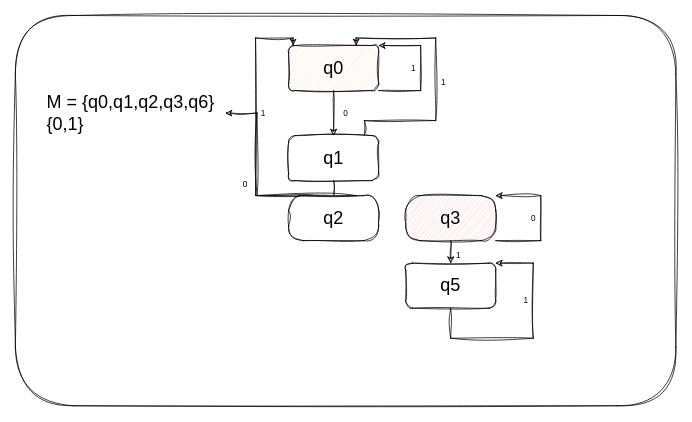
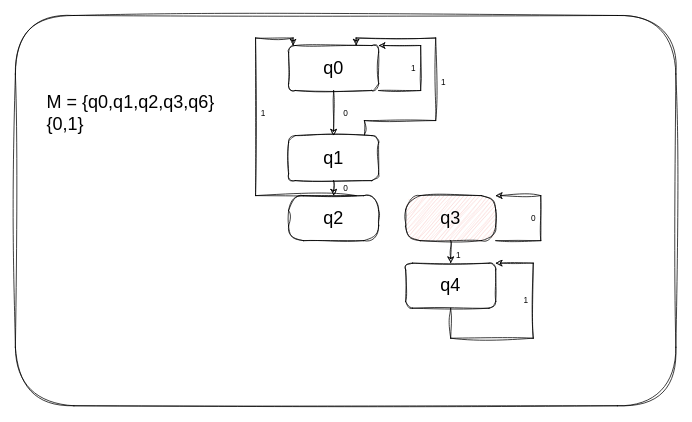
node "q0": fillcolor #ffe6cc -> #ffffff
edge "q1" -> "M = {q0,q1,q2,q3,q6} {0,1}": now "q1" -> "q2"
node "q5": label "q5" -> "q4"
